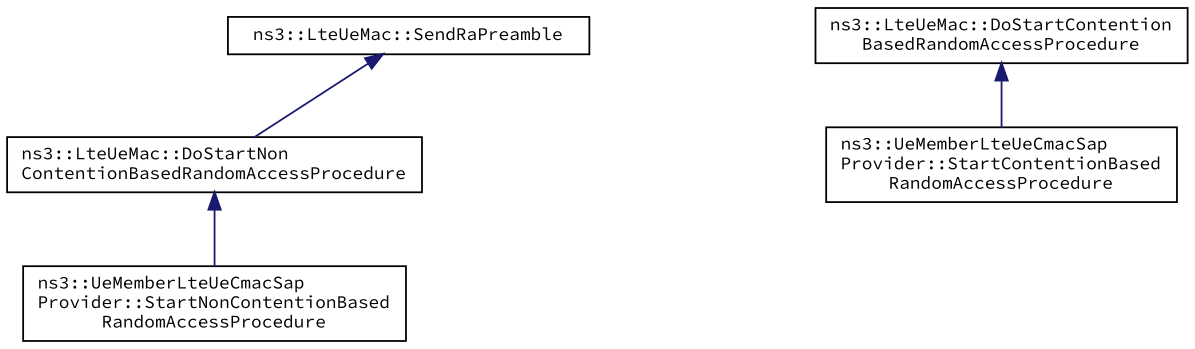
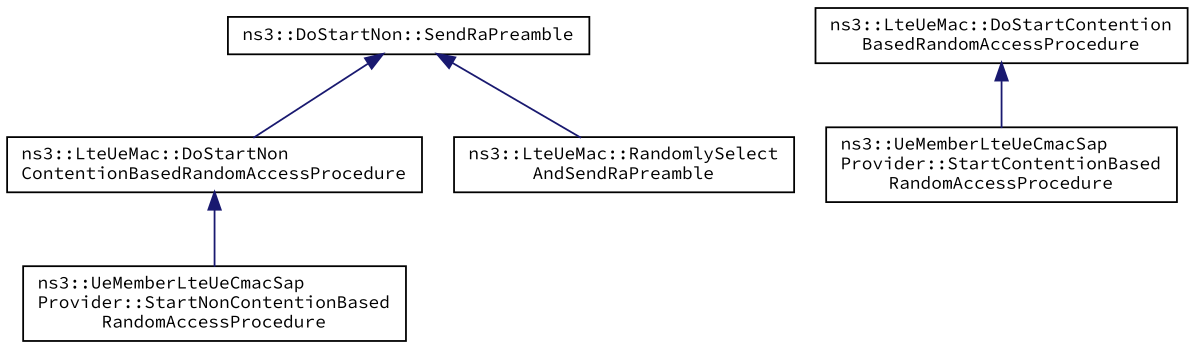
node "ns3::LteUeMac::SendRaPreamble": label "ns3::LteUeMac::SendRaPreamble" -> "ns3::DoStartNon::SendRaPreamble"
node "ns3::LteUeMac::RandomlySelect AndSendRaPreamble": added
